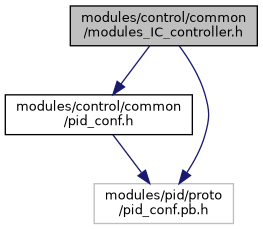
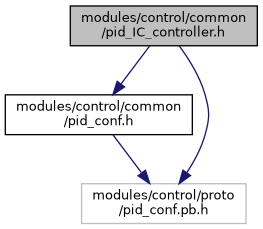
node "modules/control/common /modules_IC_controller.h": label "modules/control/common /modules_IC_controller.h" -> "modules/control/common /pid_IC_controller.h"
node "modules/pid/proto /pid_conf.pb.h": label "modules/pid/proto /pid_conf.pb.h" -> "modules/control/proto /pid_conf.pb.h"
